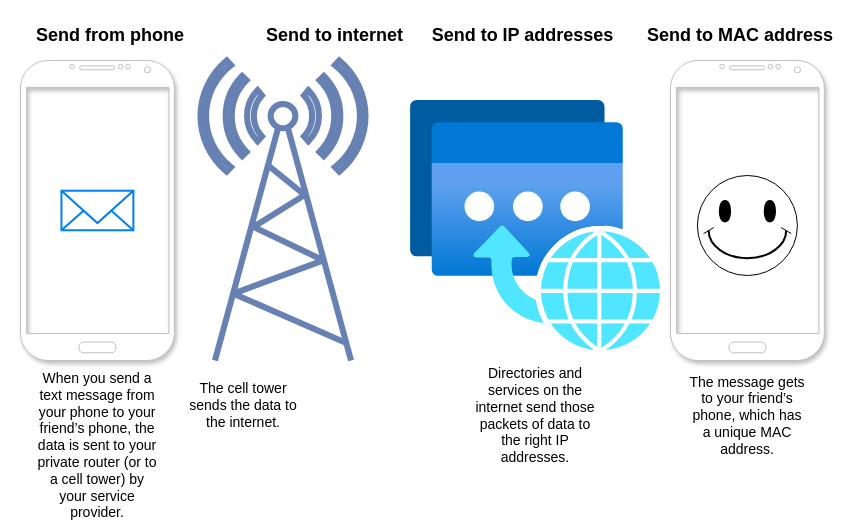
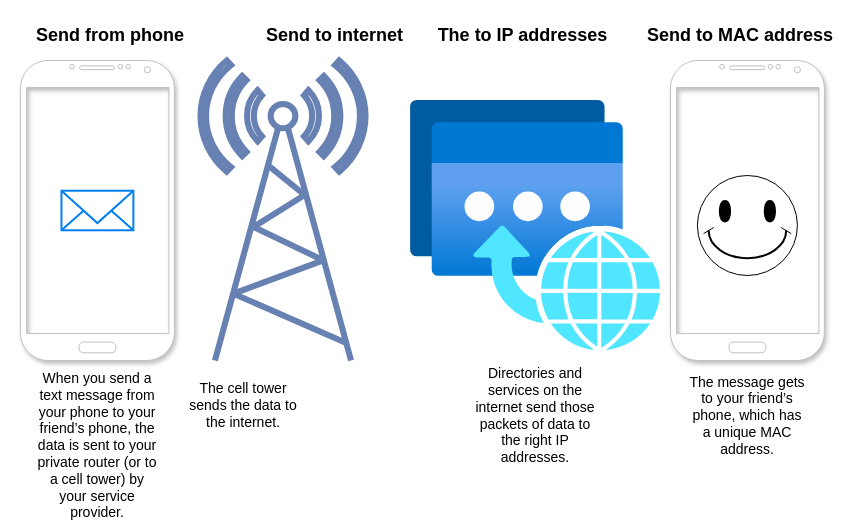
node "Send to IP addresses": label "Send to IP addresses" -> "The to IP addresses"
